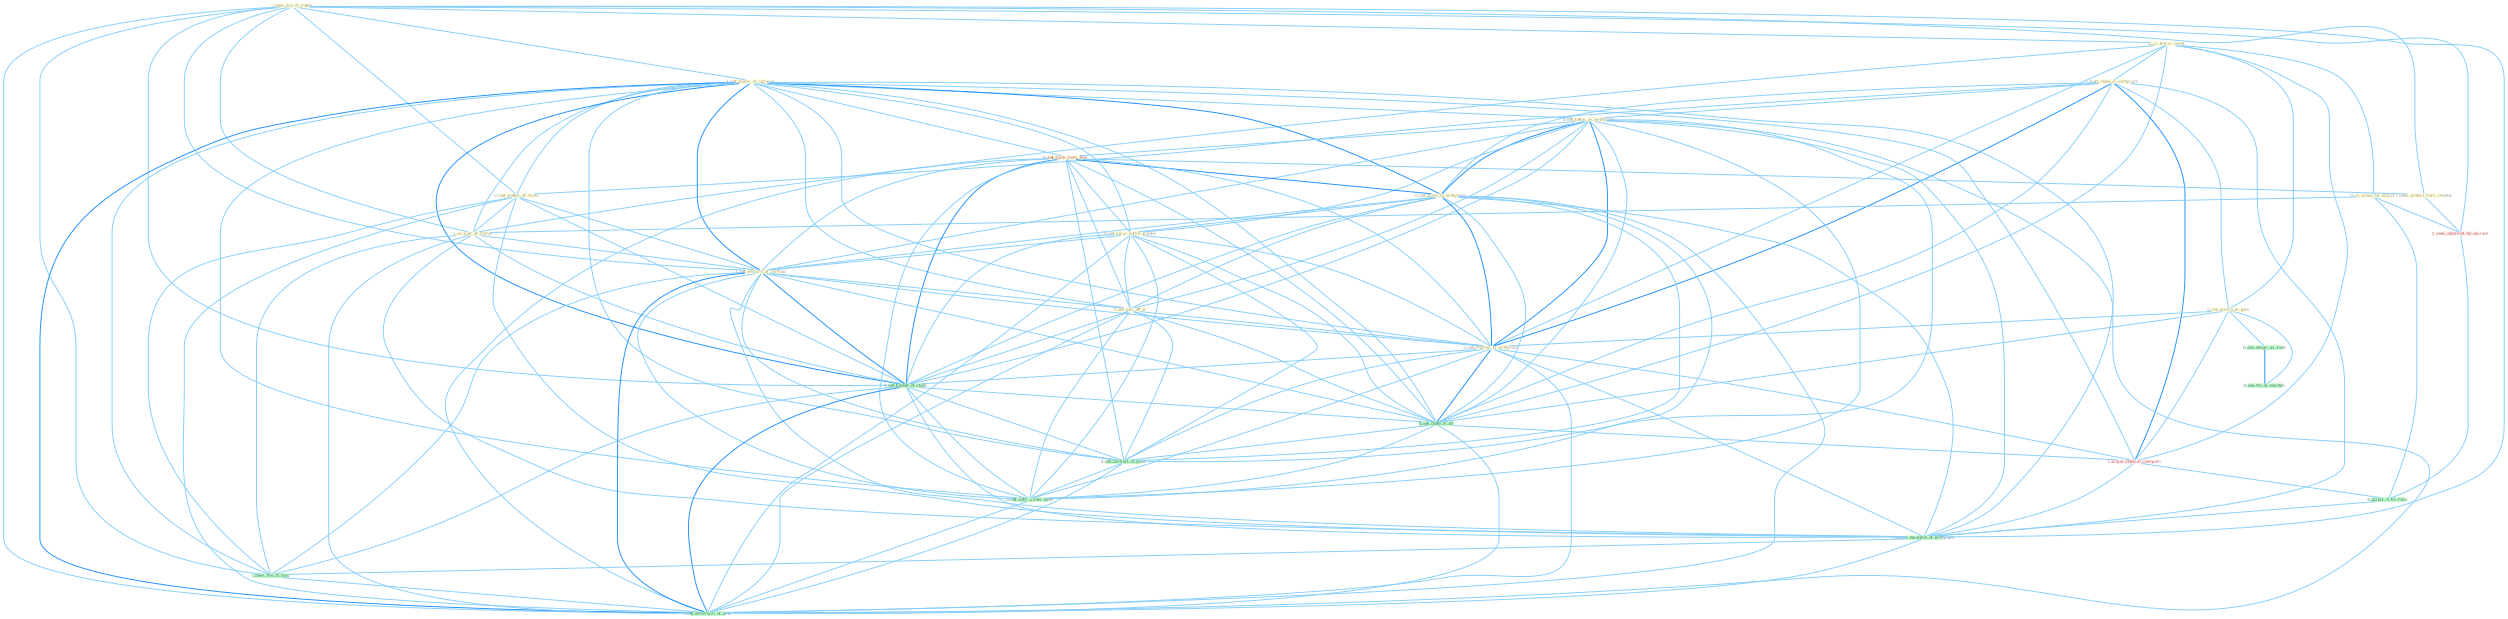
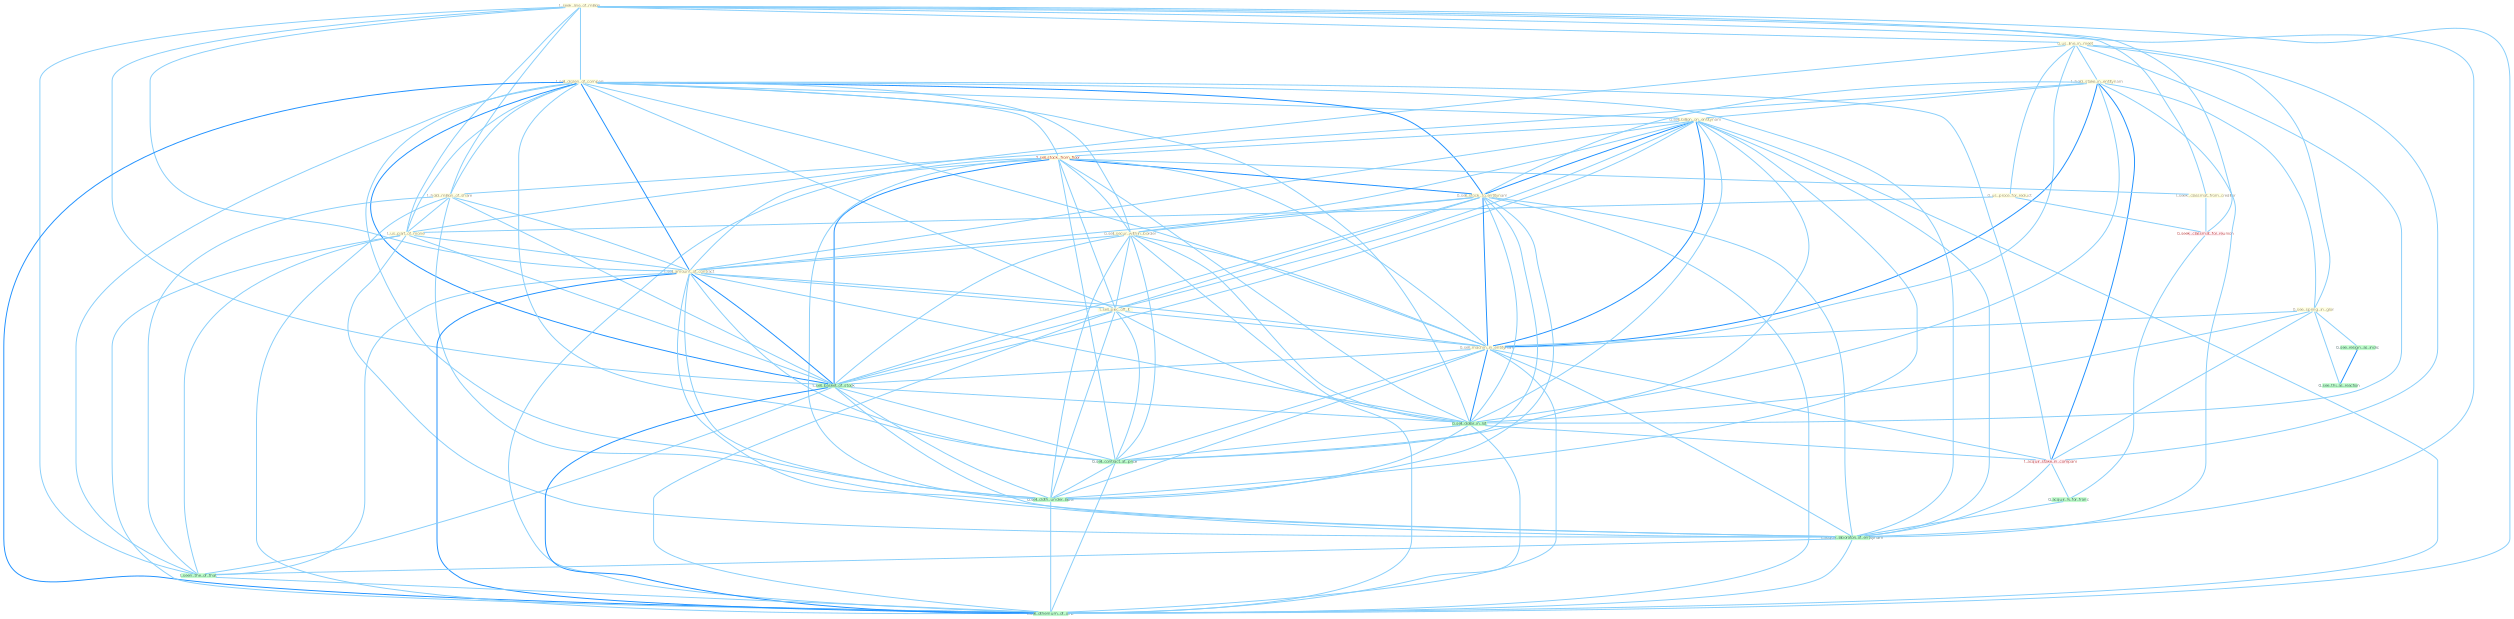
node "1_seek_protect_from_creditor": label "1_seek_protect_from_creditor" -> "1_seek_classmat_from_creditor"
edge "0_us_proce_for_reduct" -- "0_acquir_%_for_franc": removed
